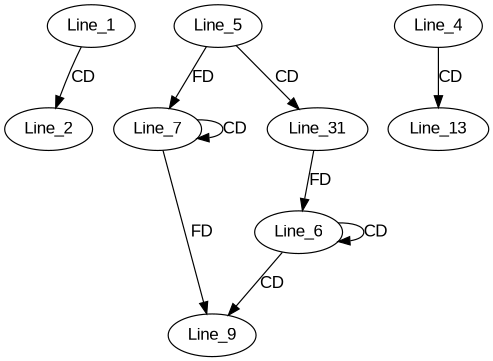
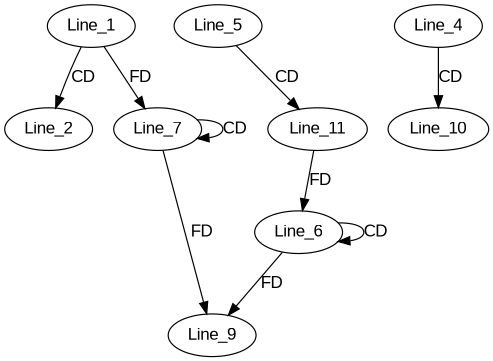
edge "Line_5" -> "Line_7": now "Line_1" -> "Line_7"
node "Line_31": label "Line_31" -> "Line_11"
node "Line_13": label "Line_13" -> "Line_10"
edge "Line_6" -> "Line_9": label "CD" -> "FD"
